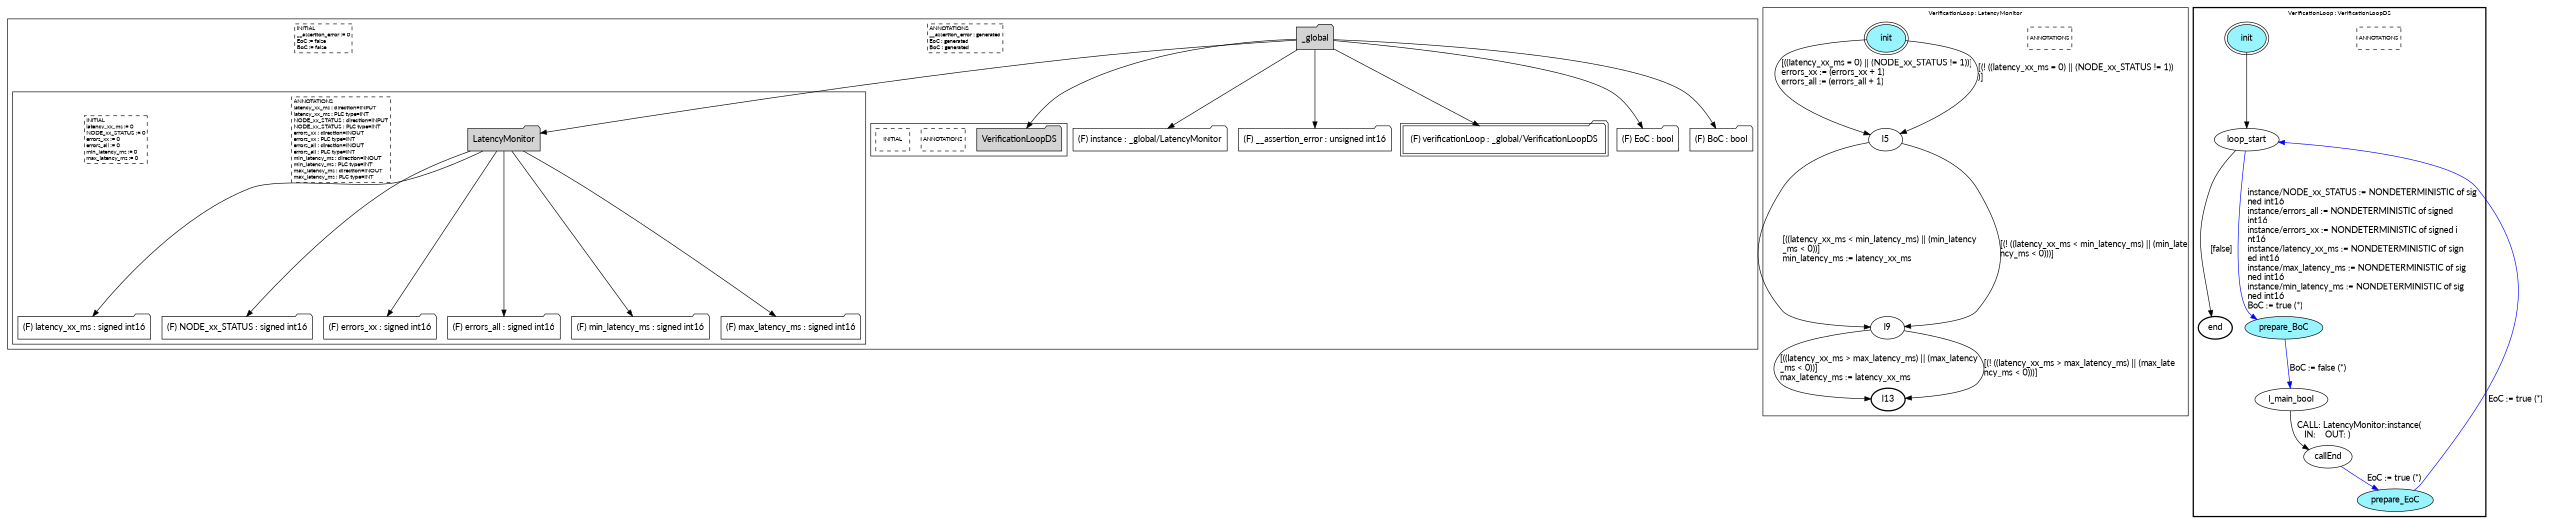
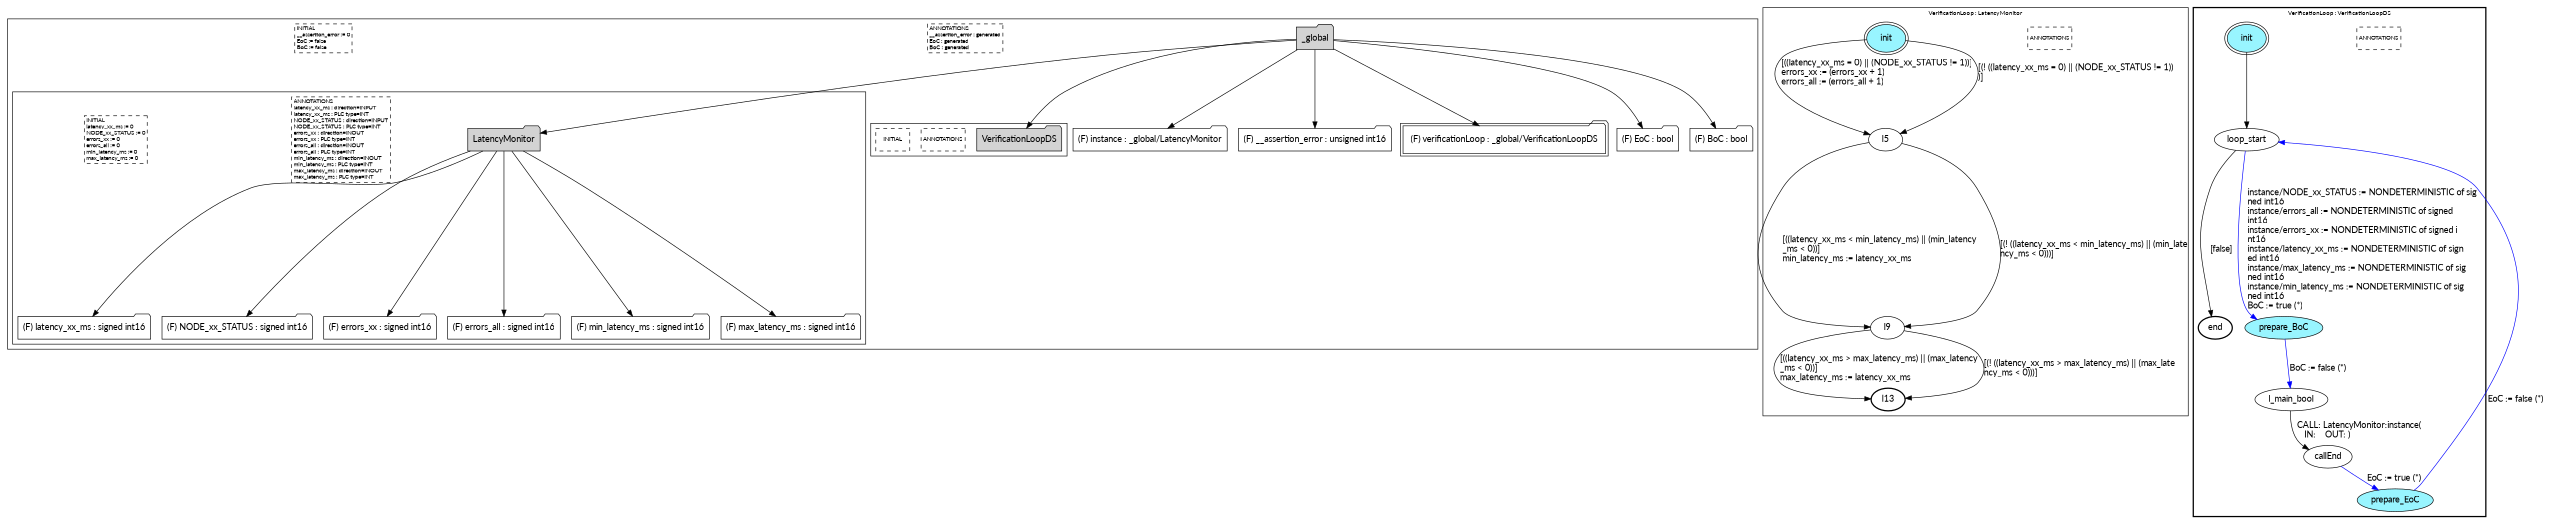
edge "prepare_EoC" -> "loop_start": label "EoC := true (*)" -> "EoC := false (*)"
